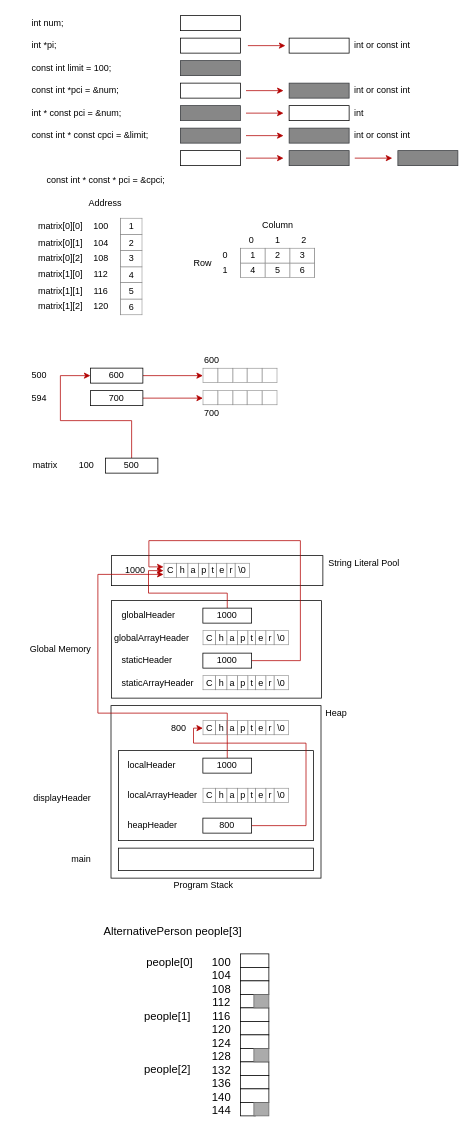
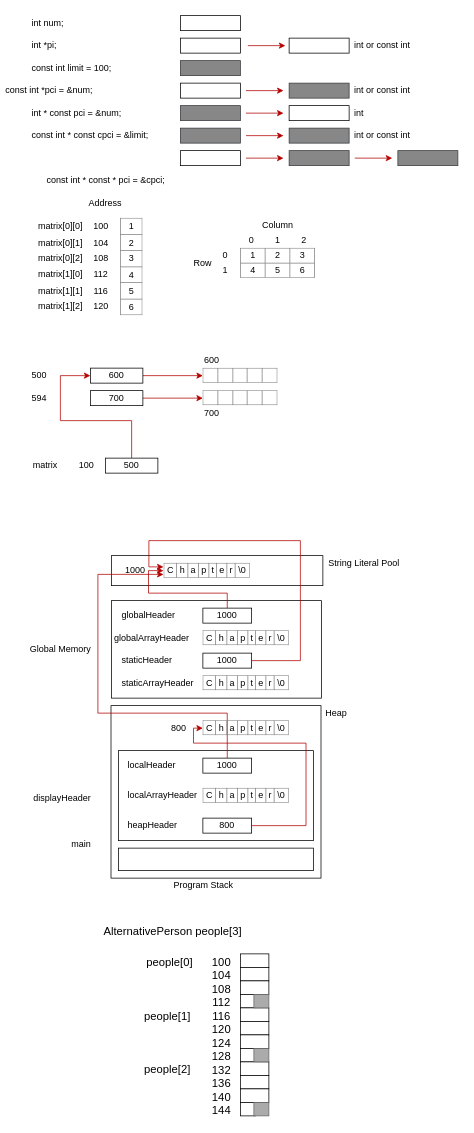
node "const int *pci = &num;": moved (75, 90) -> (49, 90)
node "main": moved (77, 859) -> (77, 844)
